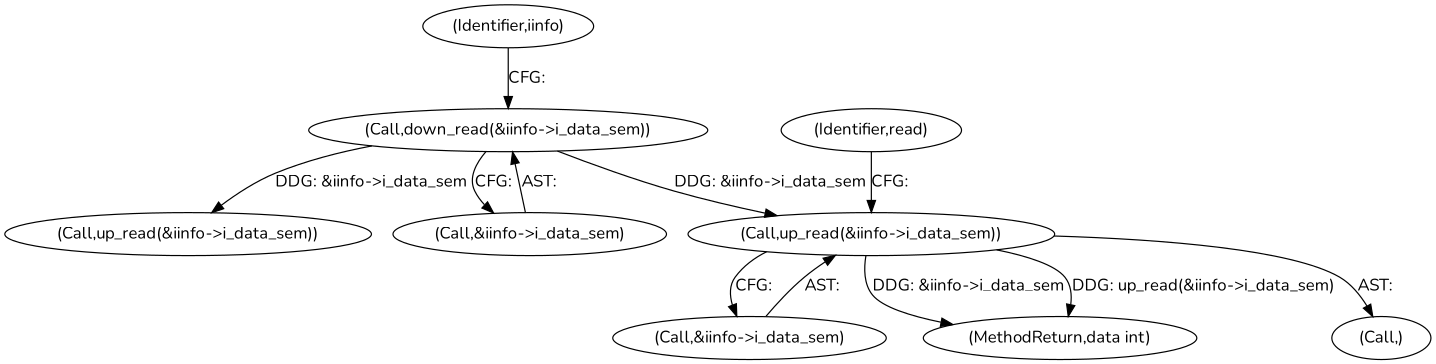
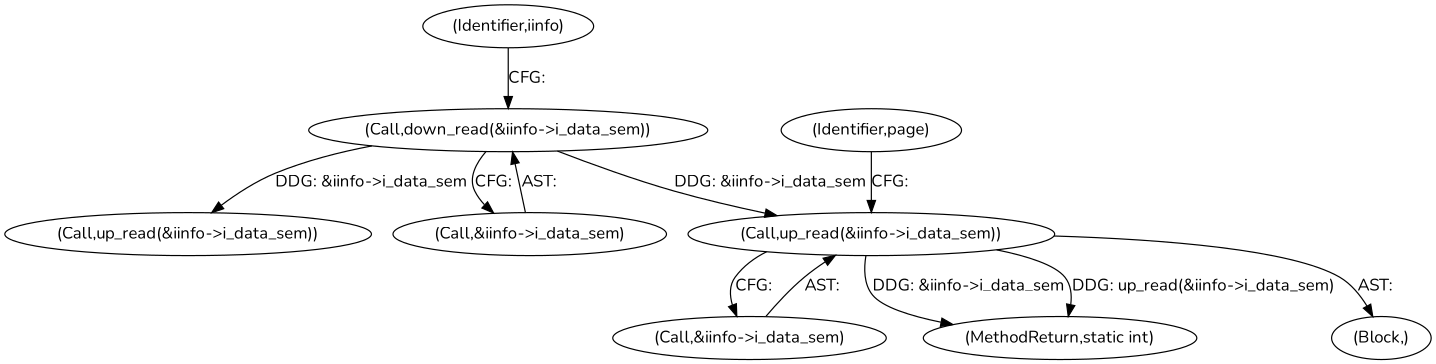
node "(Identifier,read)": label "(Identifier,read)" -> "(Identifier,page)"
node "(MethodReturn,data int)": label "(MethodReturn,data int)" -> "(MethodReturn,static int)"
node "(Call,)": label "(Call,)" -> "(Block,)"
